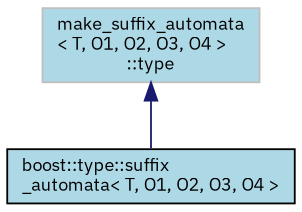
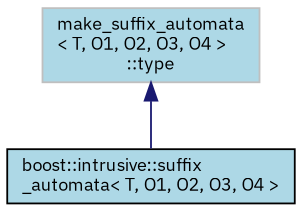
node "boost::type::suffix _automata< T, O1, O2, O3, O4 >": label "boost::type::suffix _automata< T, O1, O2, O3, O4 >" -> "boost::intrusive::suffix _automata< T, O1, O2, O3, O4 >"
